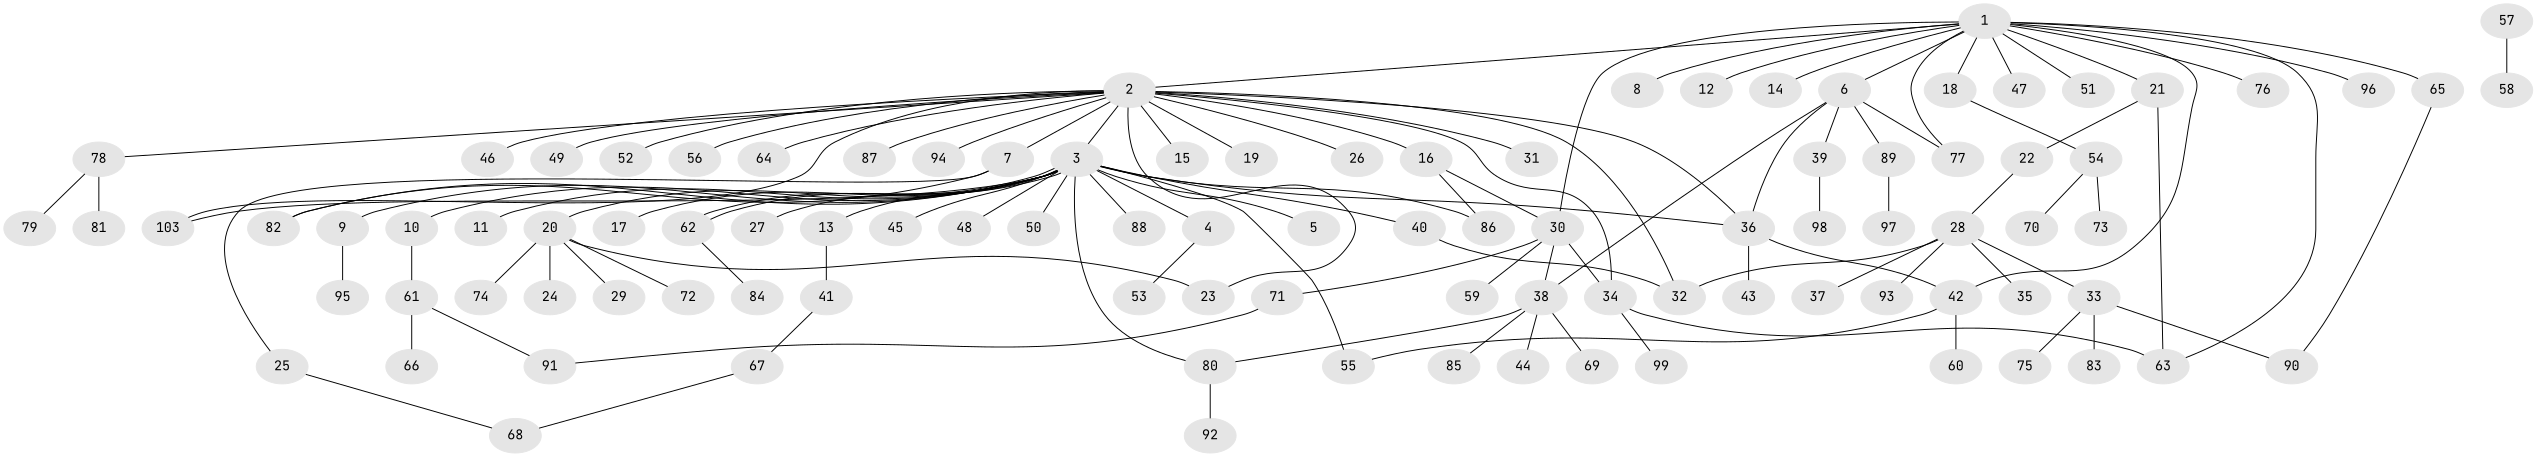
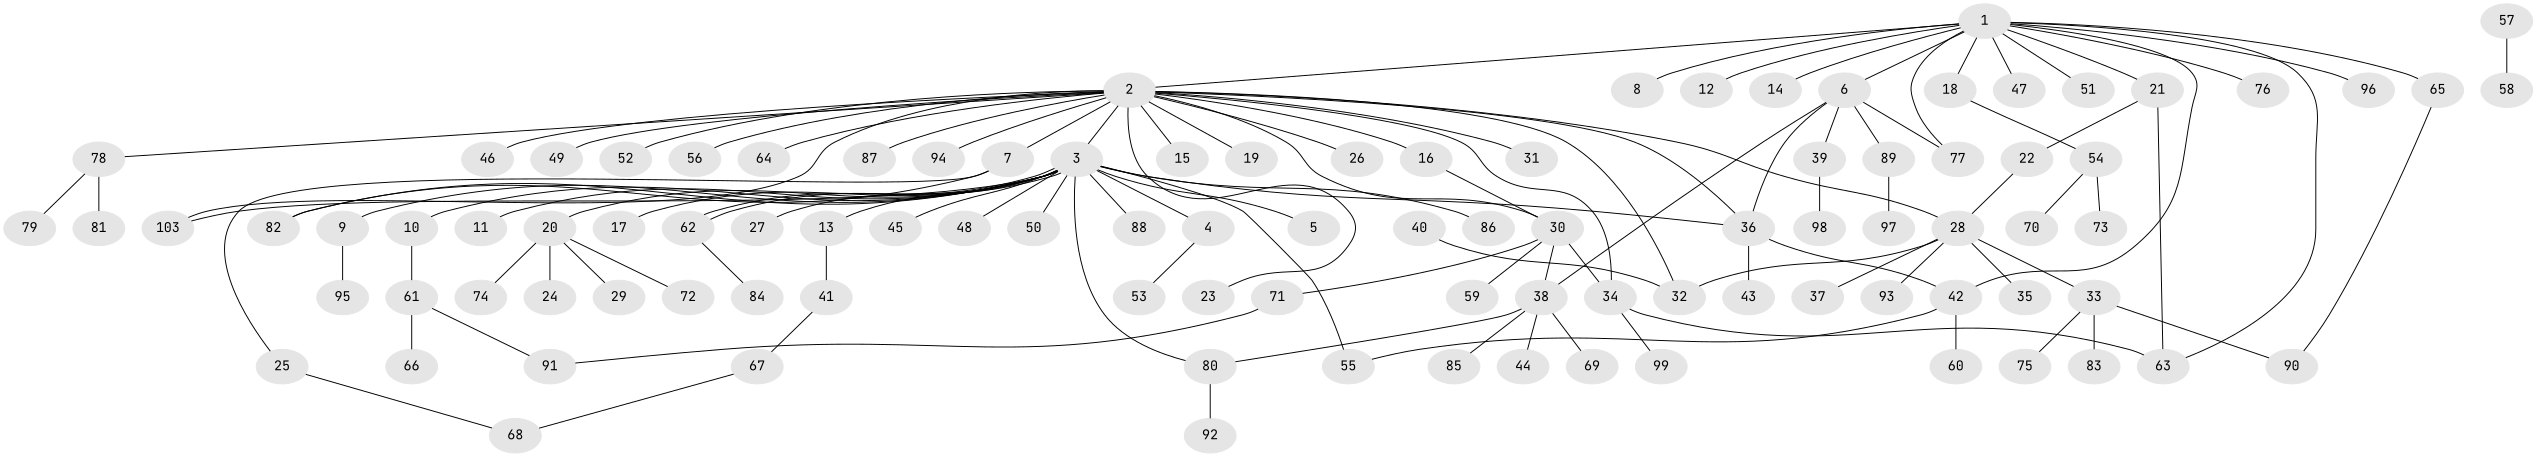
edge "1" -- "30": now "2" -- "30"
edge "2" -- "28": added
edge "16" -- "86": removed
edge "3" -- "40": removed
edge "20" -- "23": removed
